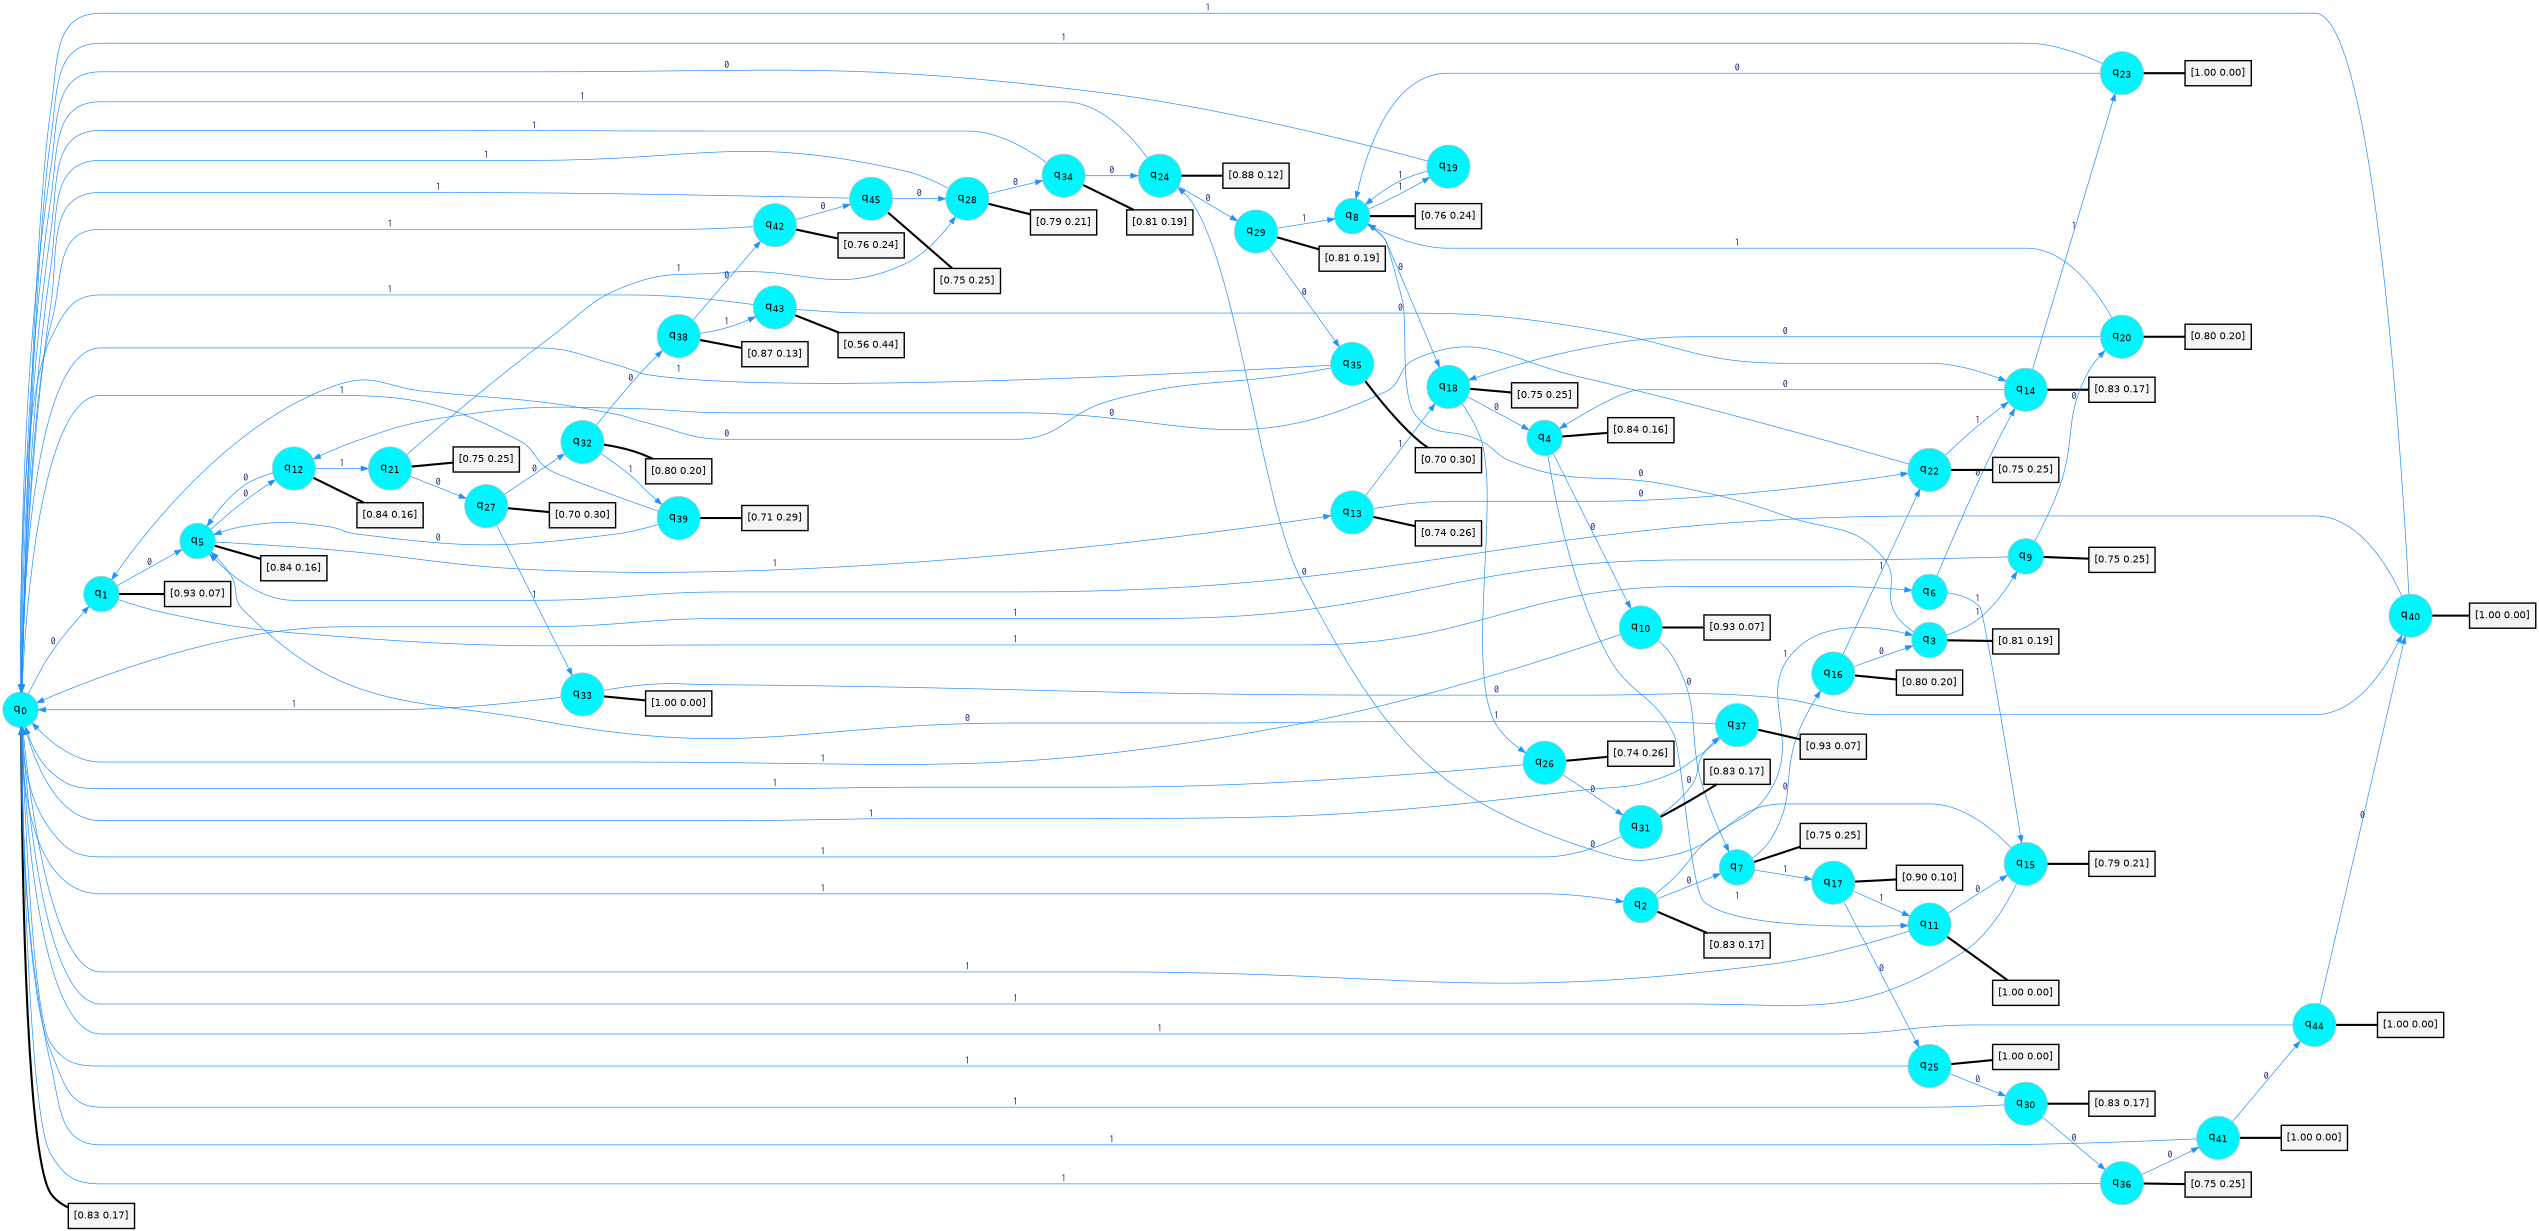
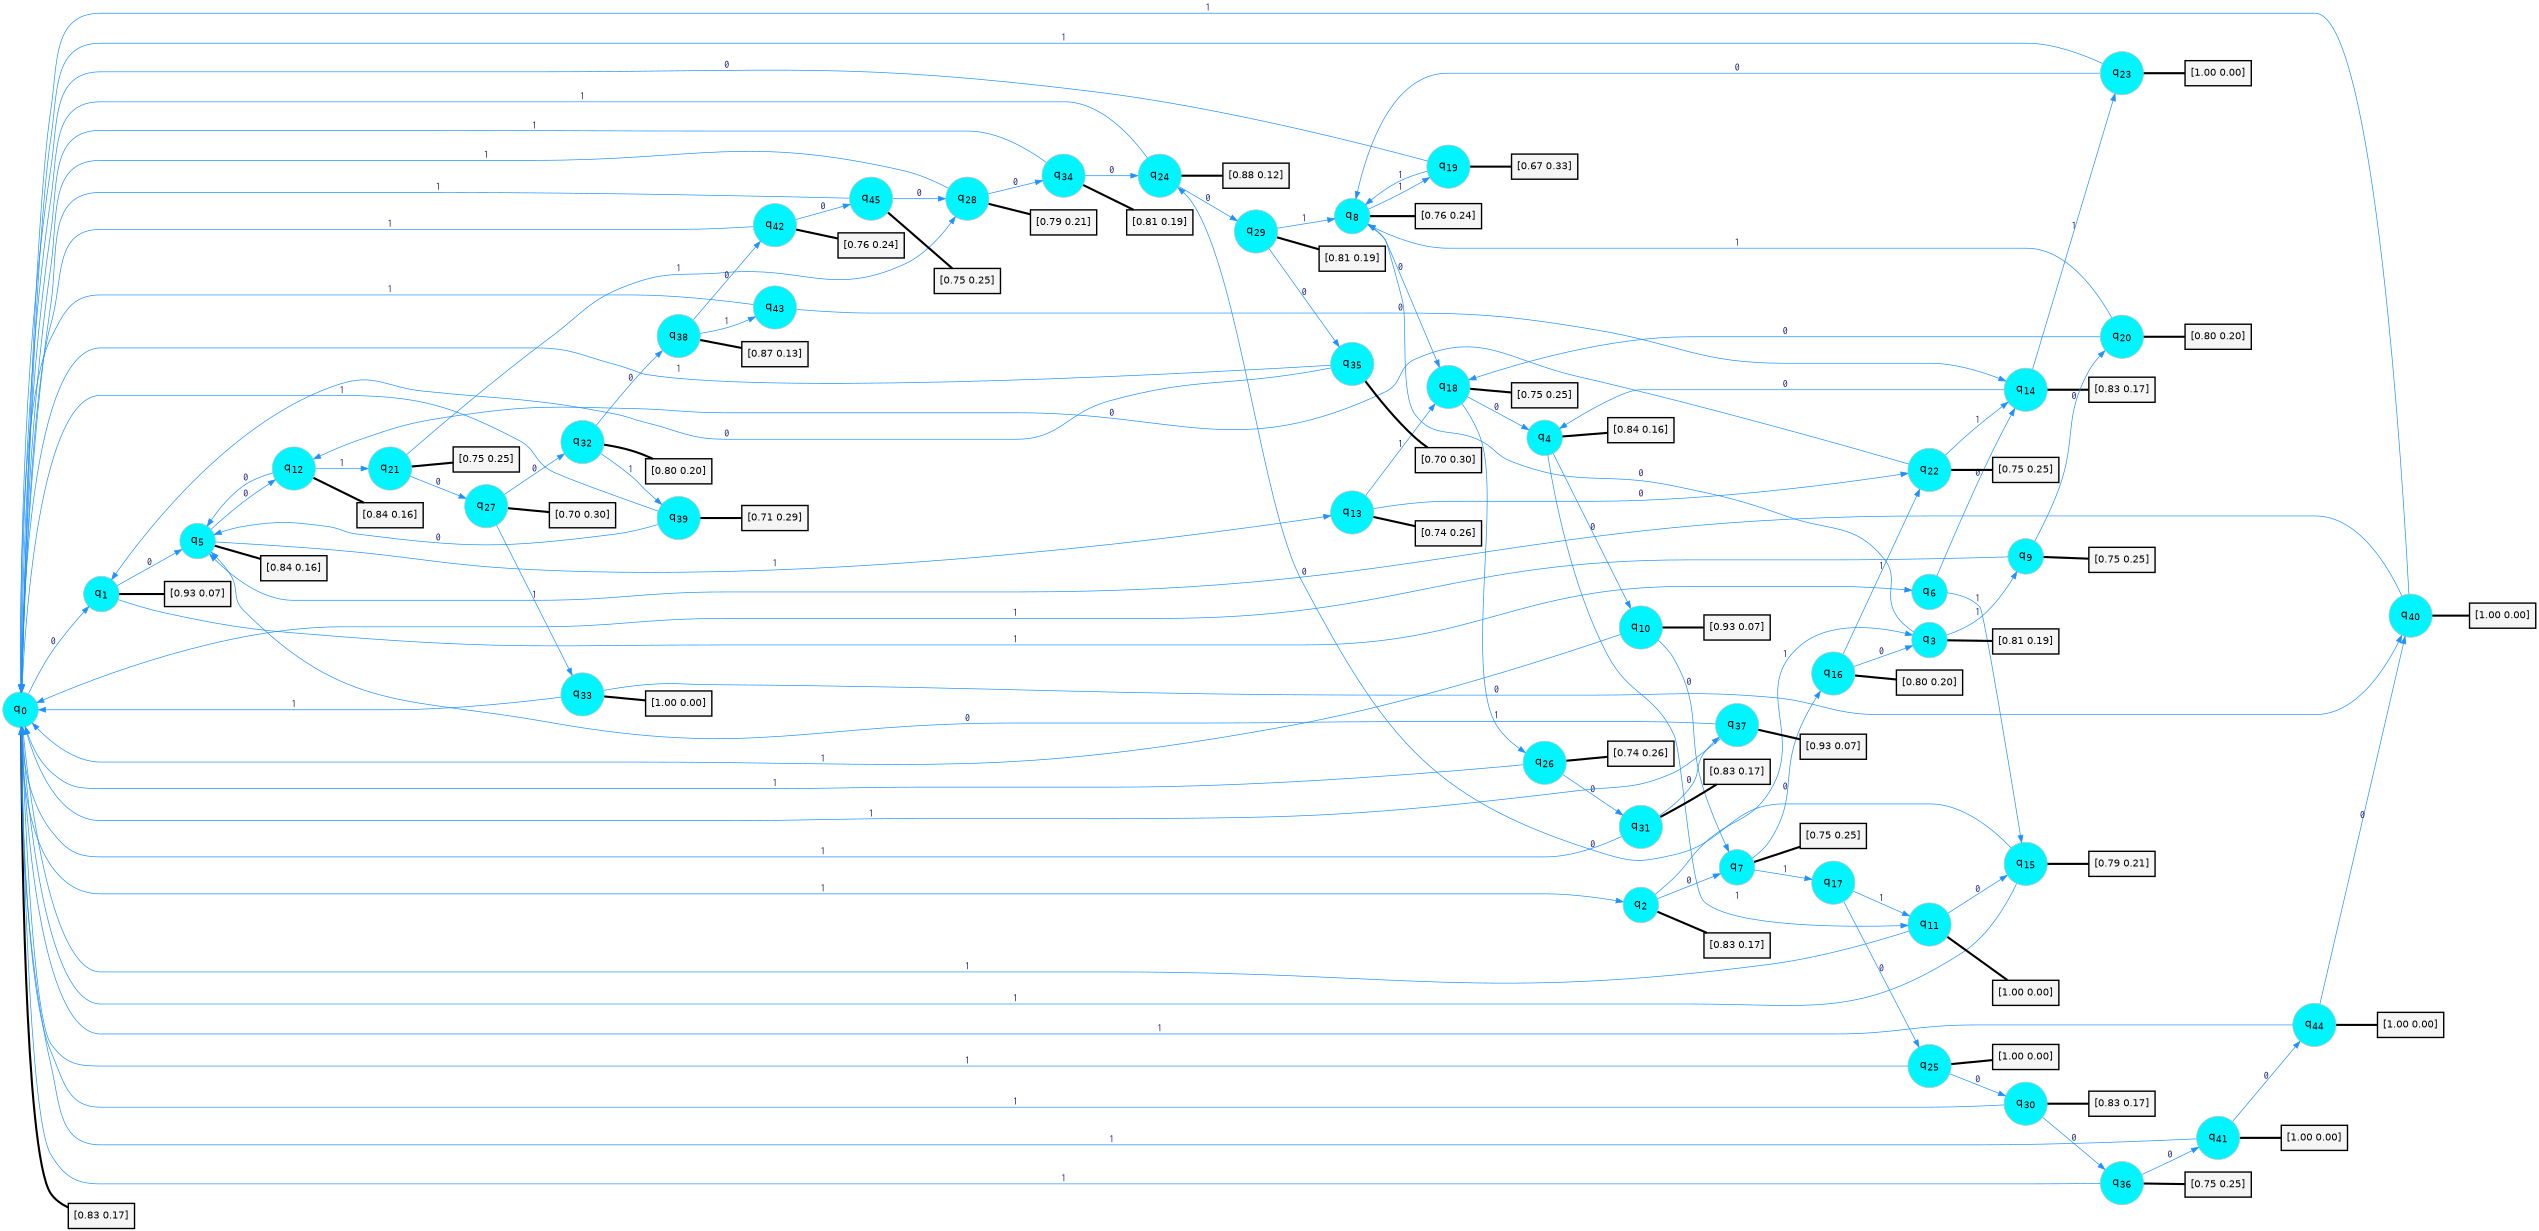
node "[0.67 0.33]": added
node "[0.56 0.44]": removed
node "[0.90 0.10]": removed
